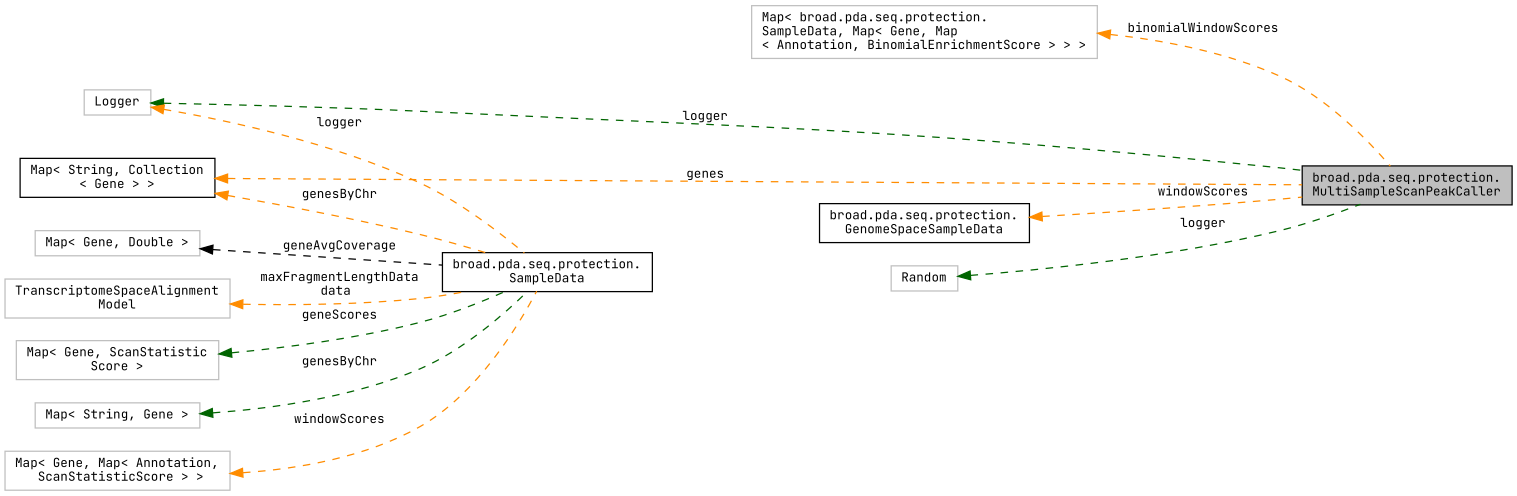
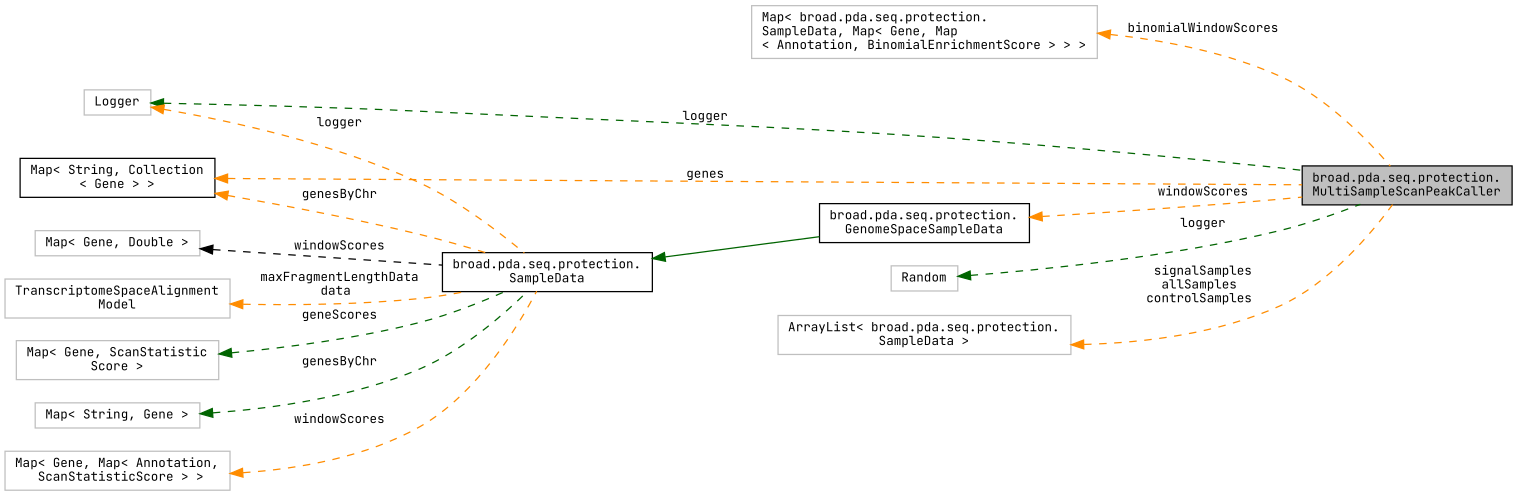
edge "broad.pda.seq.protection. SampleData" -> "Map< Gene, Double >": label " geneAvgCoverage" -> " windowScores"
edge "broad.pda.seq.protection. GenomeSpaceSampleData" -> "broad.pda.seq.protection. SampleData": added
node "ArrayList< broad.pda.seq.protection. SampleData >": added
